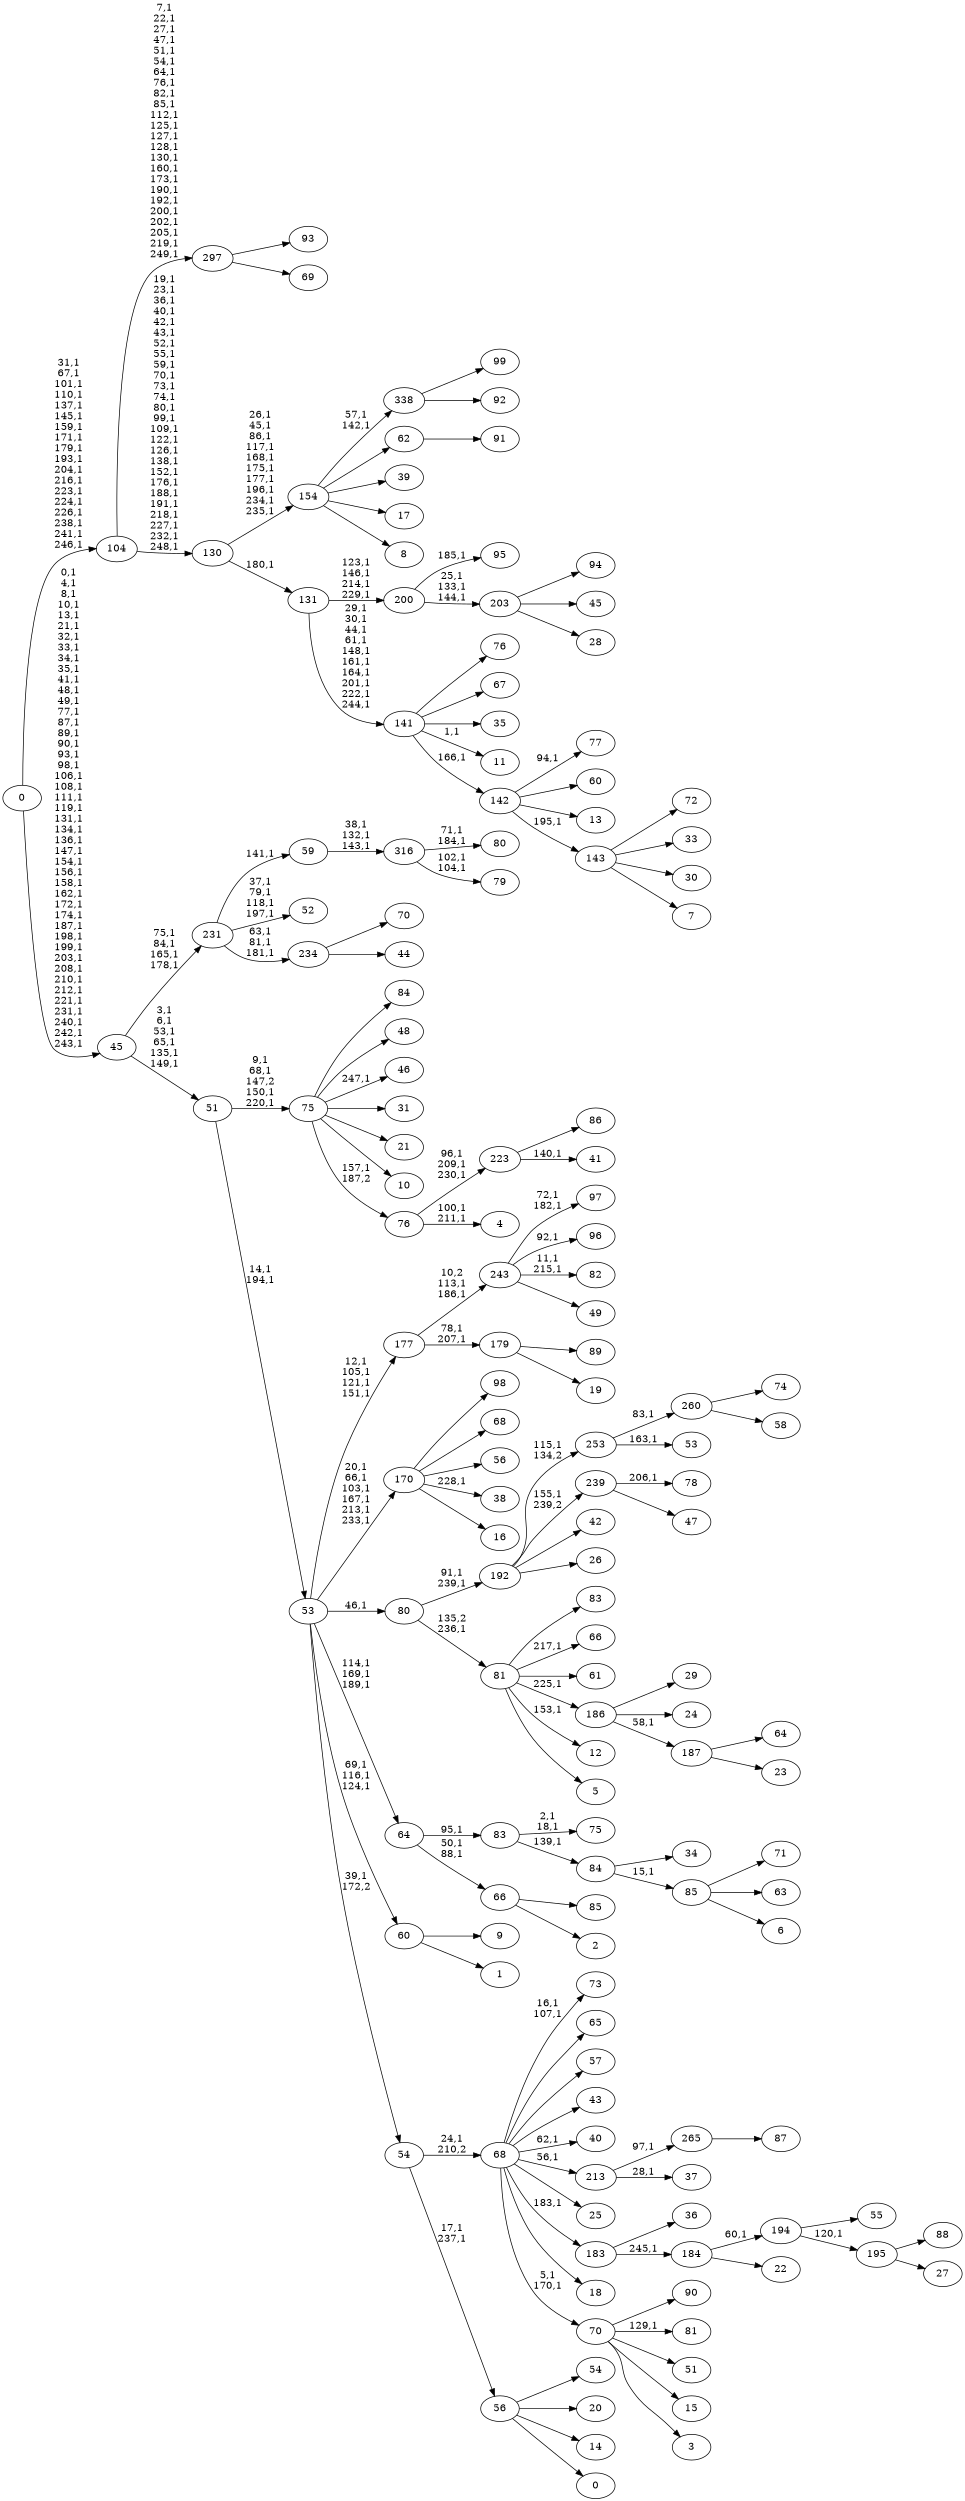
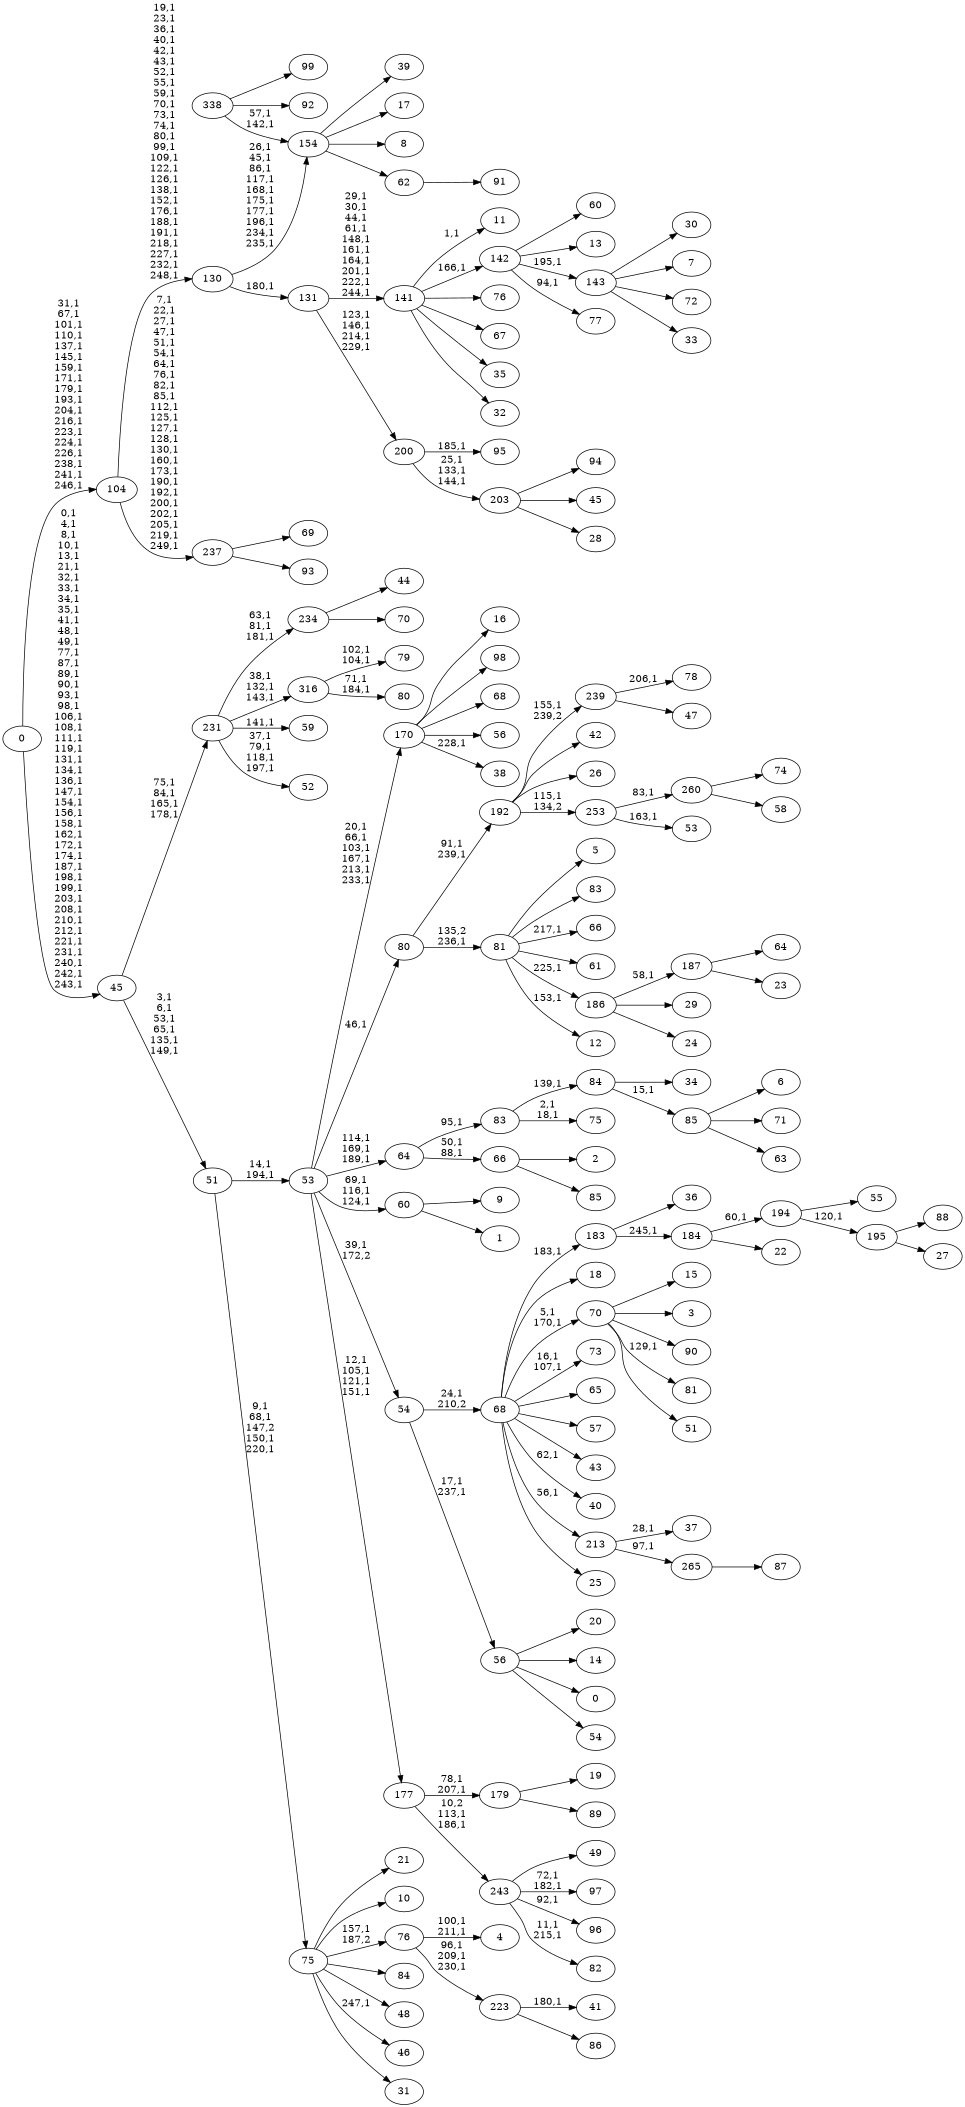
node "297": label "297" -> "237"
node "32": added
edge "154" -> "338": reversed
edge "59" -> "316": now "231" -> "316"
edge "223" -> "41": label "140,1" -> "180,1"
